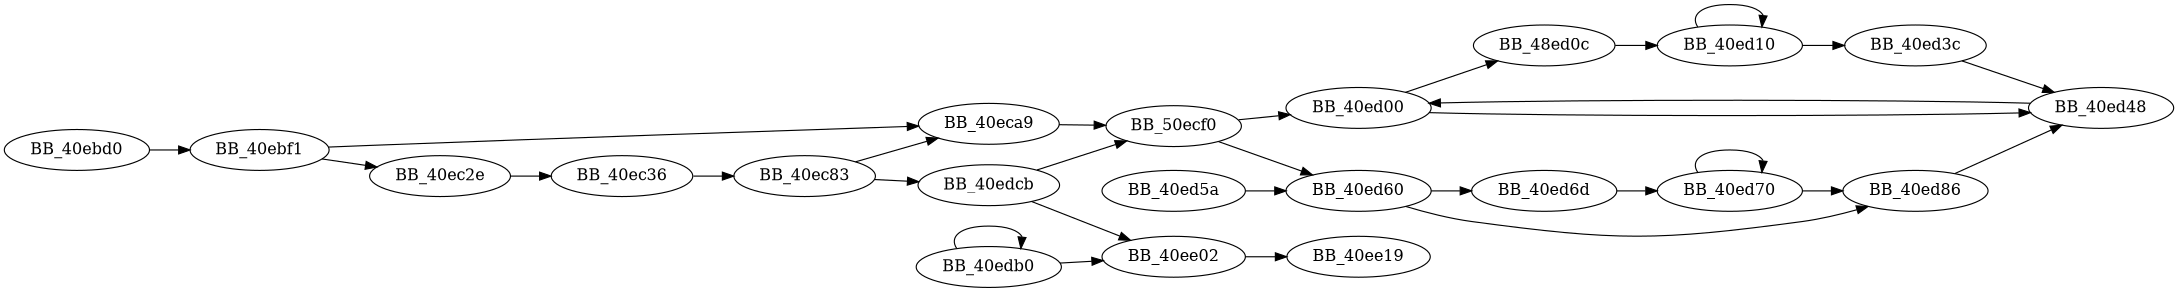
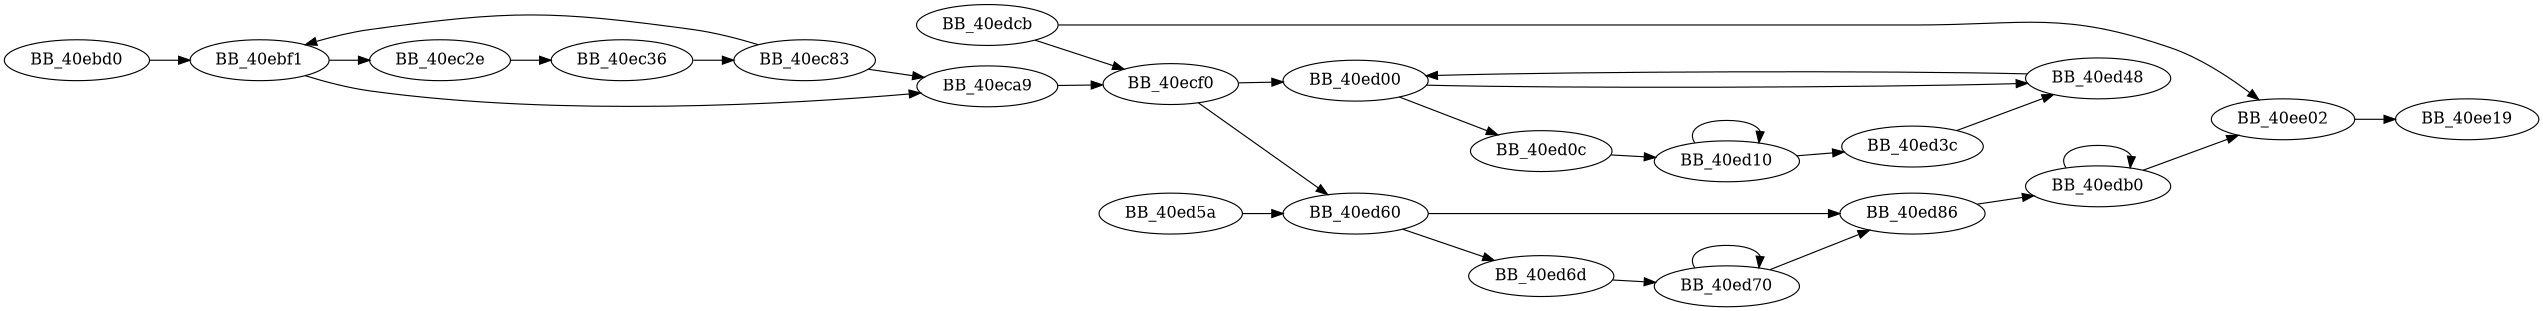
node "BB_48ed0c": label "BB_48ed0c" -> "BB_40ed0c"
node "BB_50ecf0": label "BB_50ecf0" -> "BB_40ecf0"
edge "BB_40ed86" -> "BB_40ed48": now "BB_40ed86" -> "BB_40edb0"
edge "BB_40ec83" -> "BB_40edcb": now "BB_40ec83" -> "BB_40ebf1"
